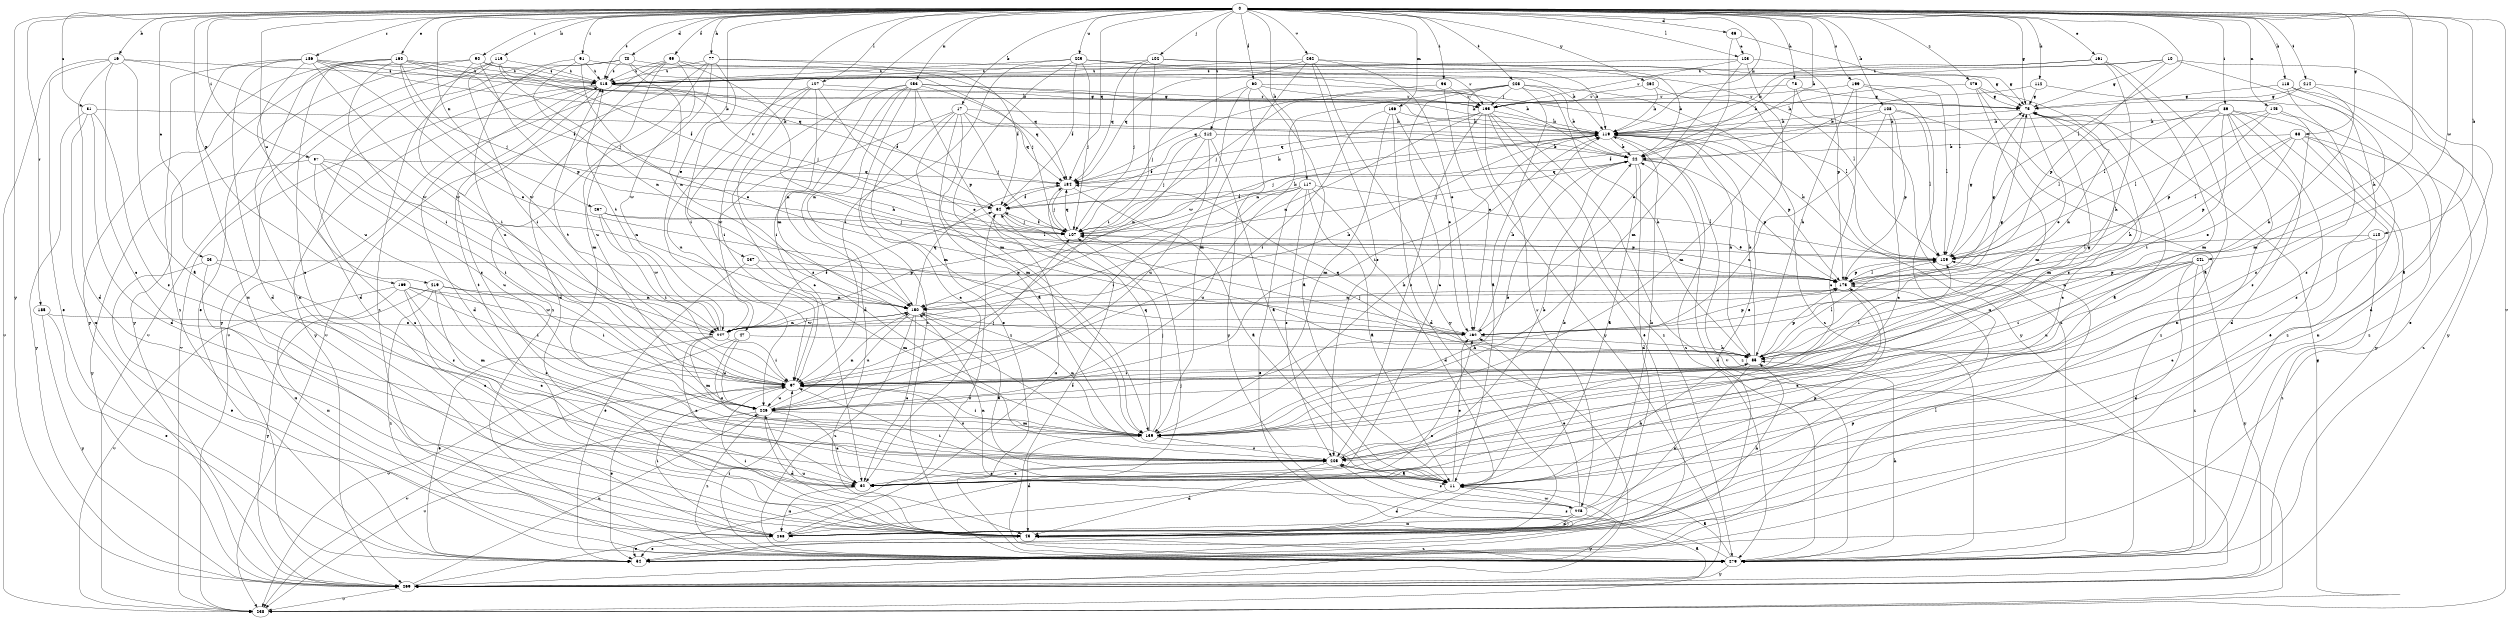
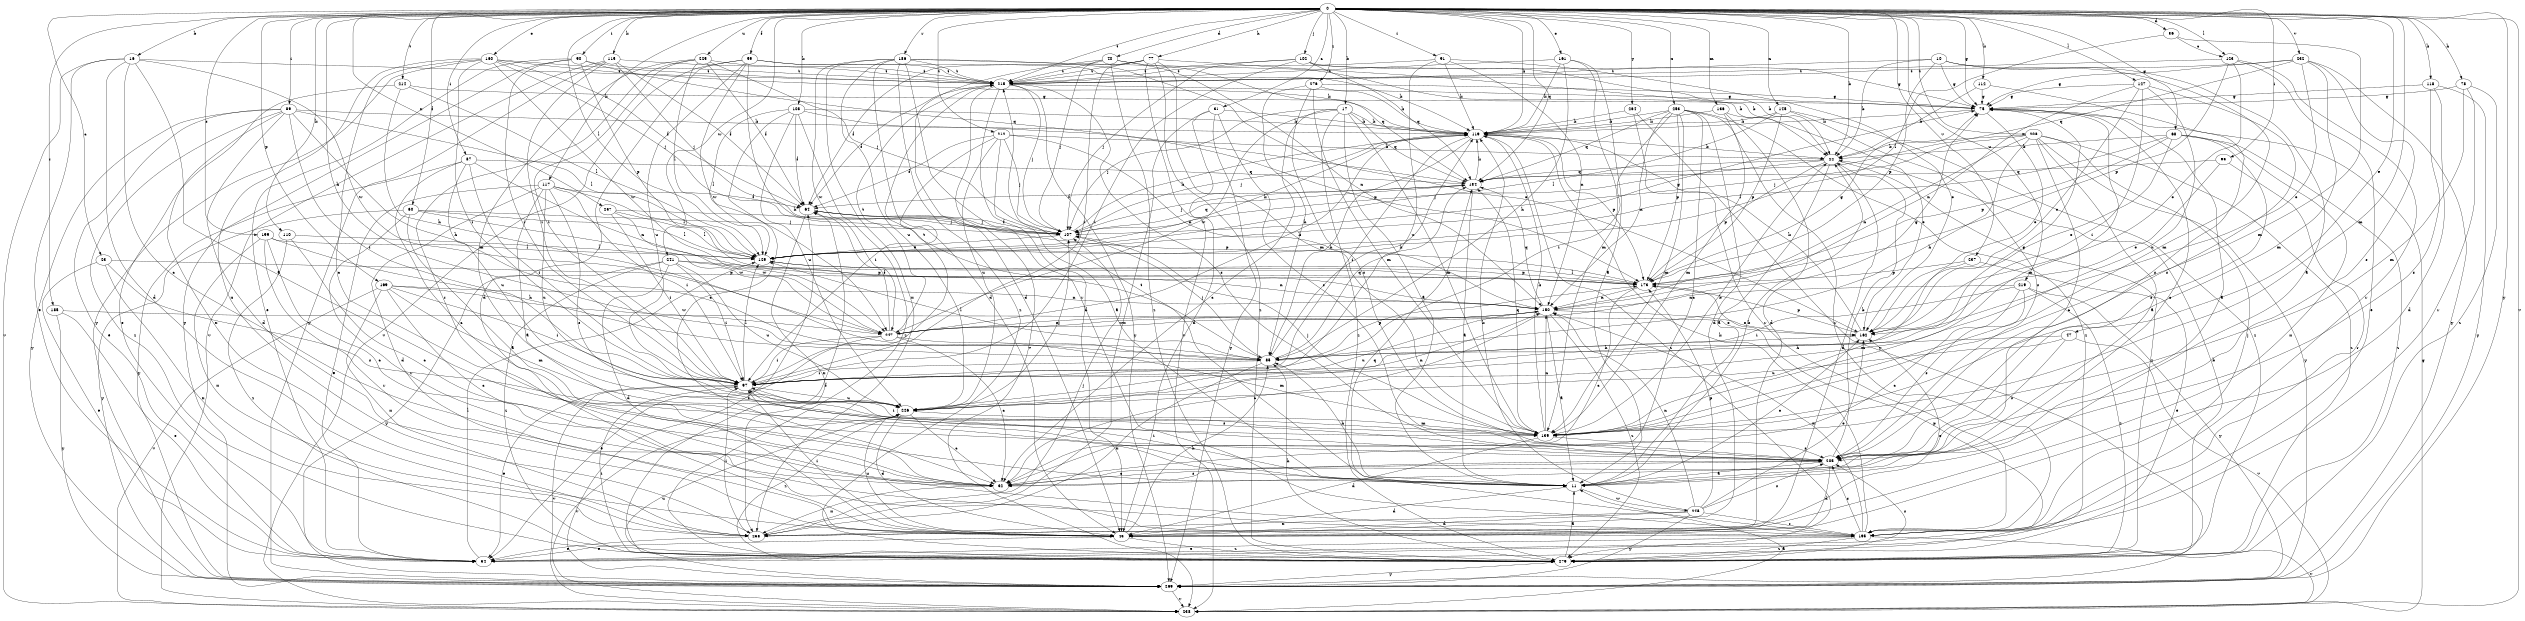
edge "136" -> "97": now "212" -> "97"
edge "195" -> "245": reversed
